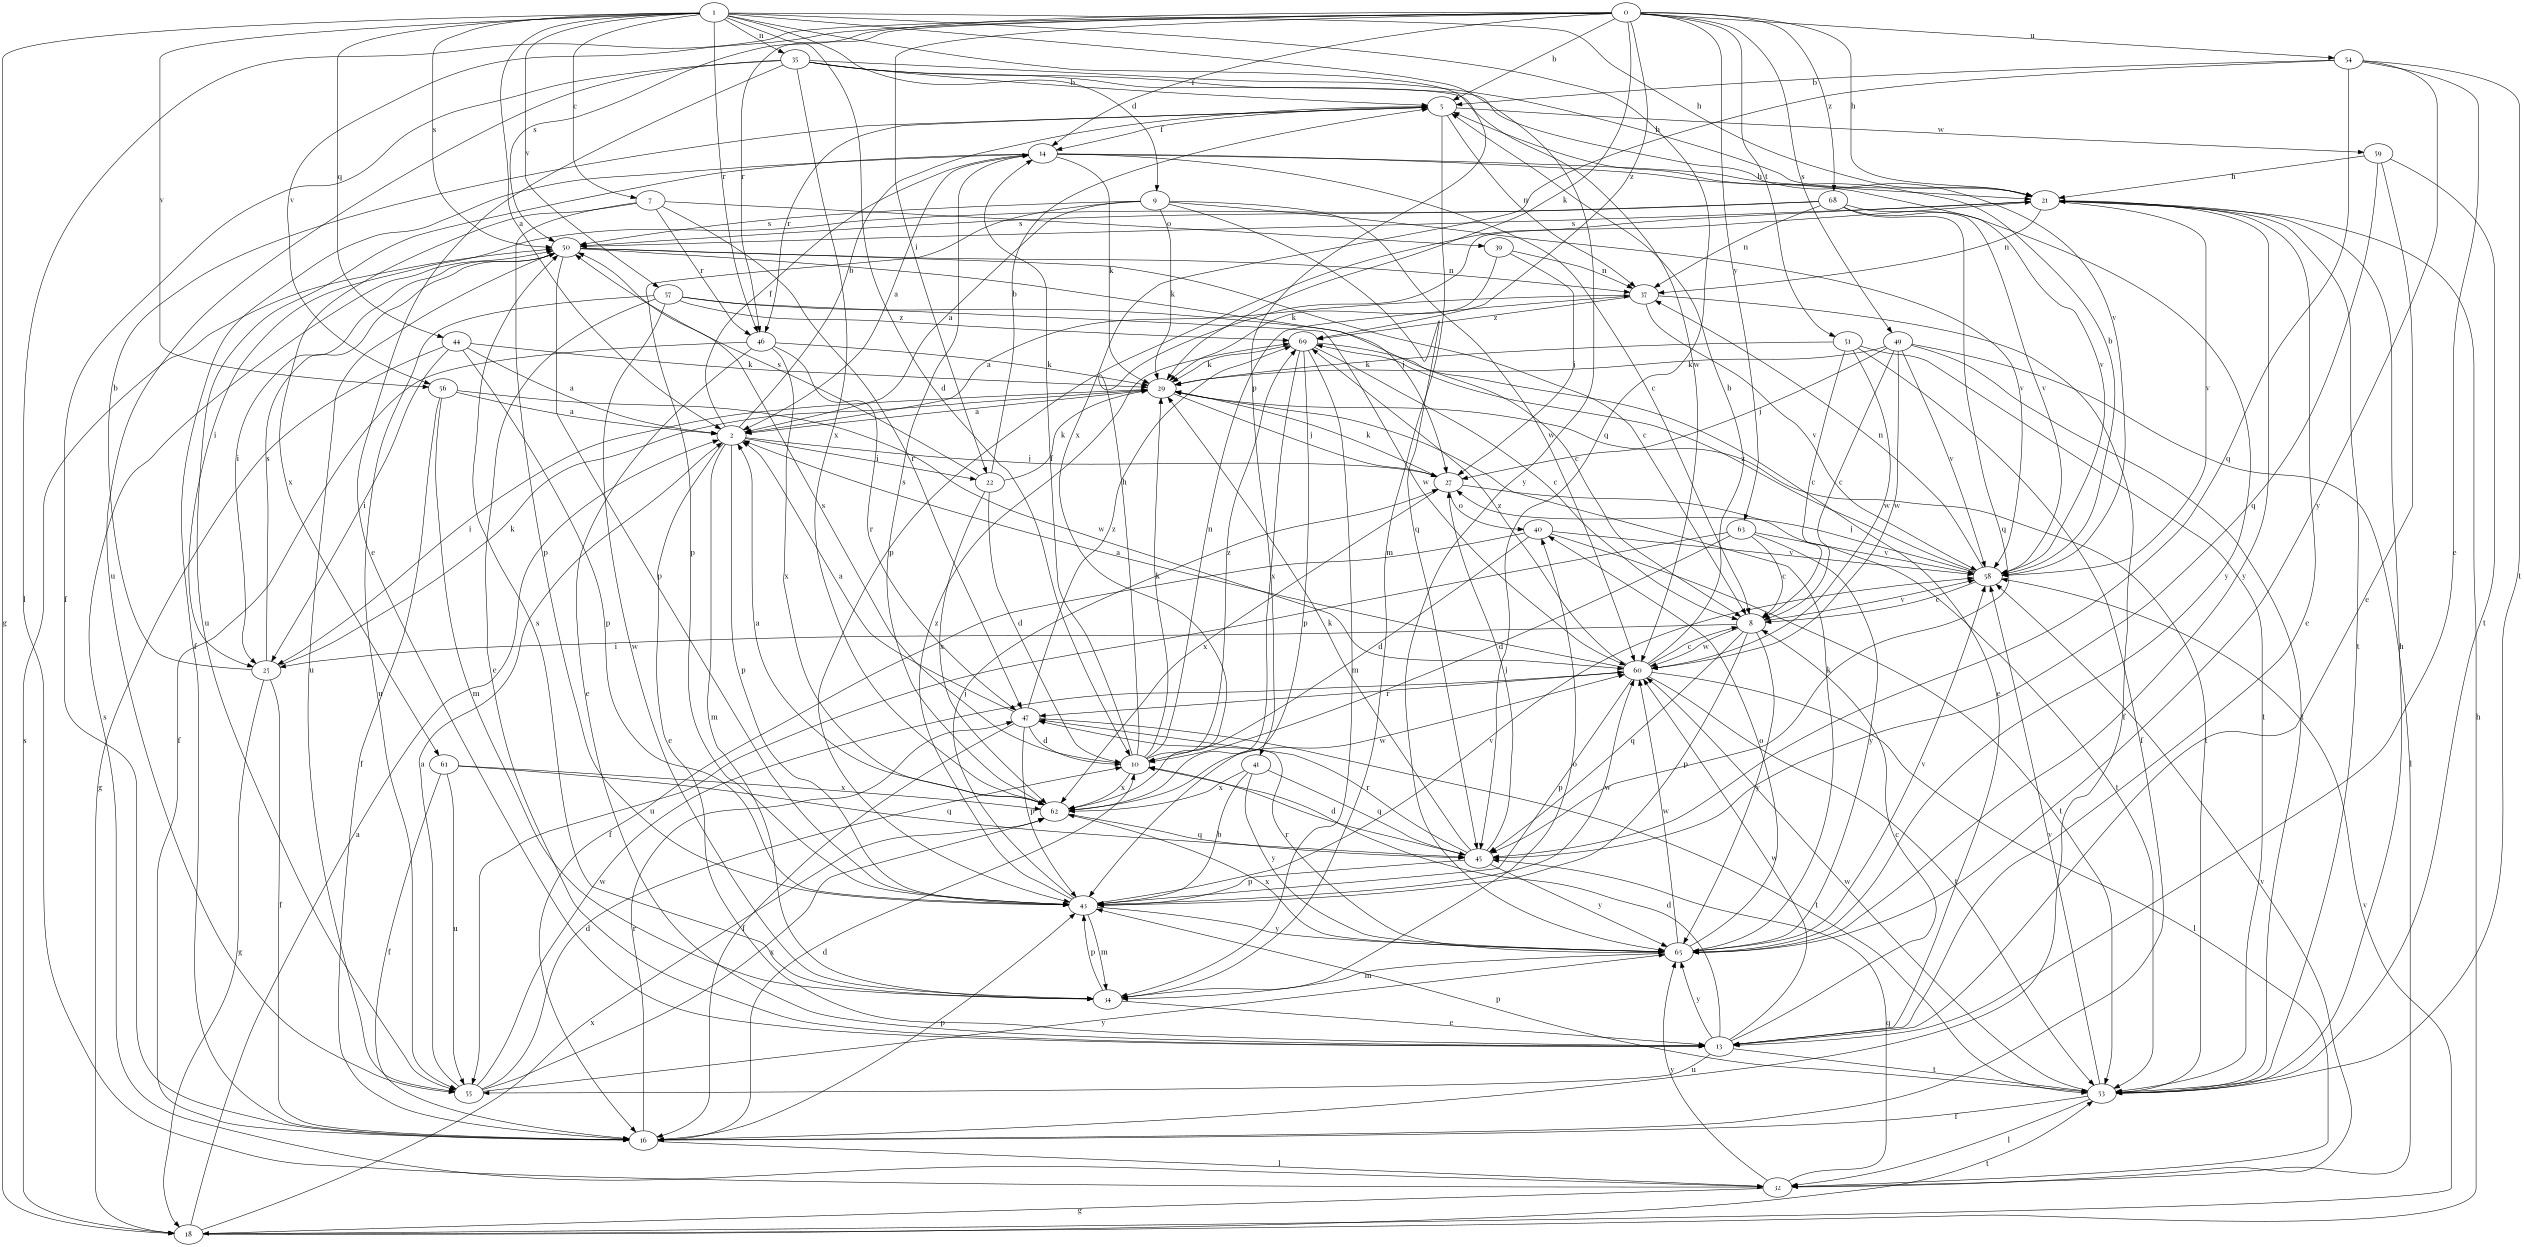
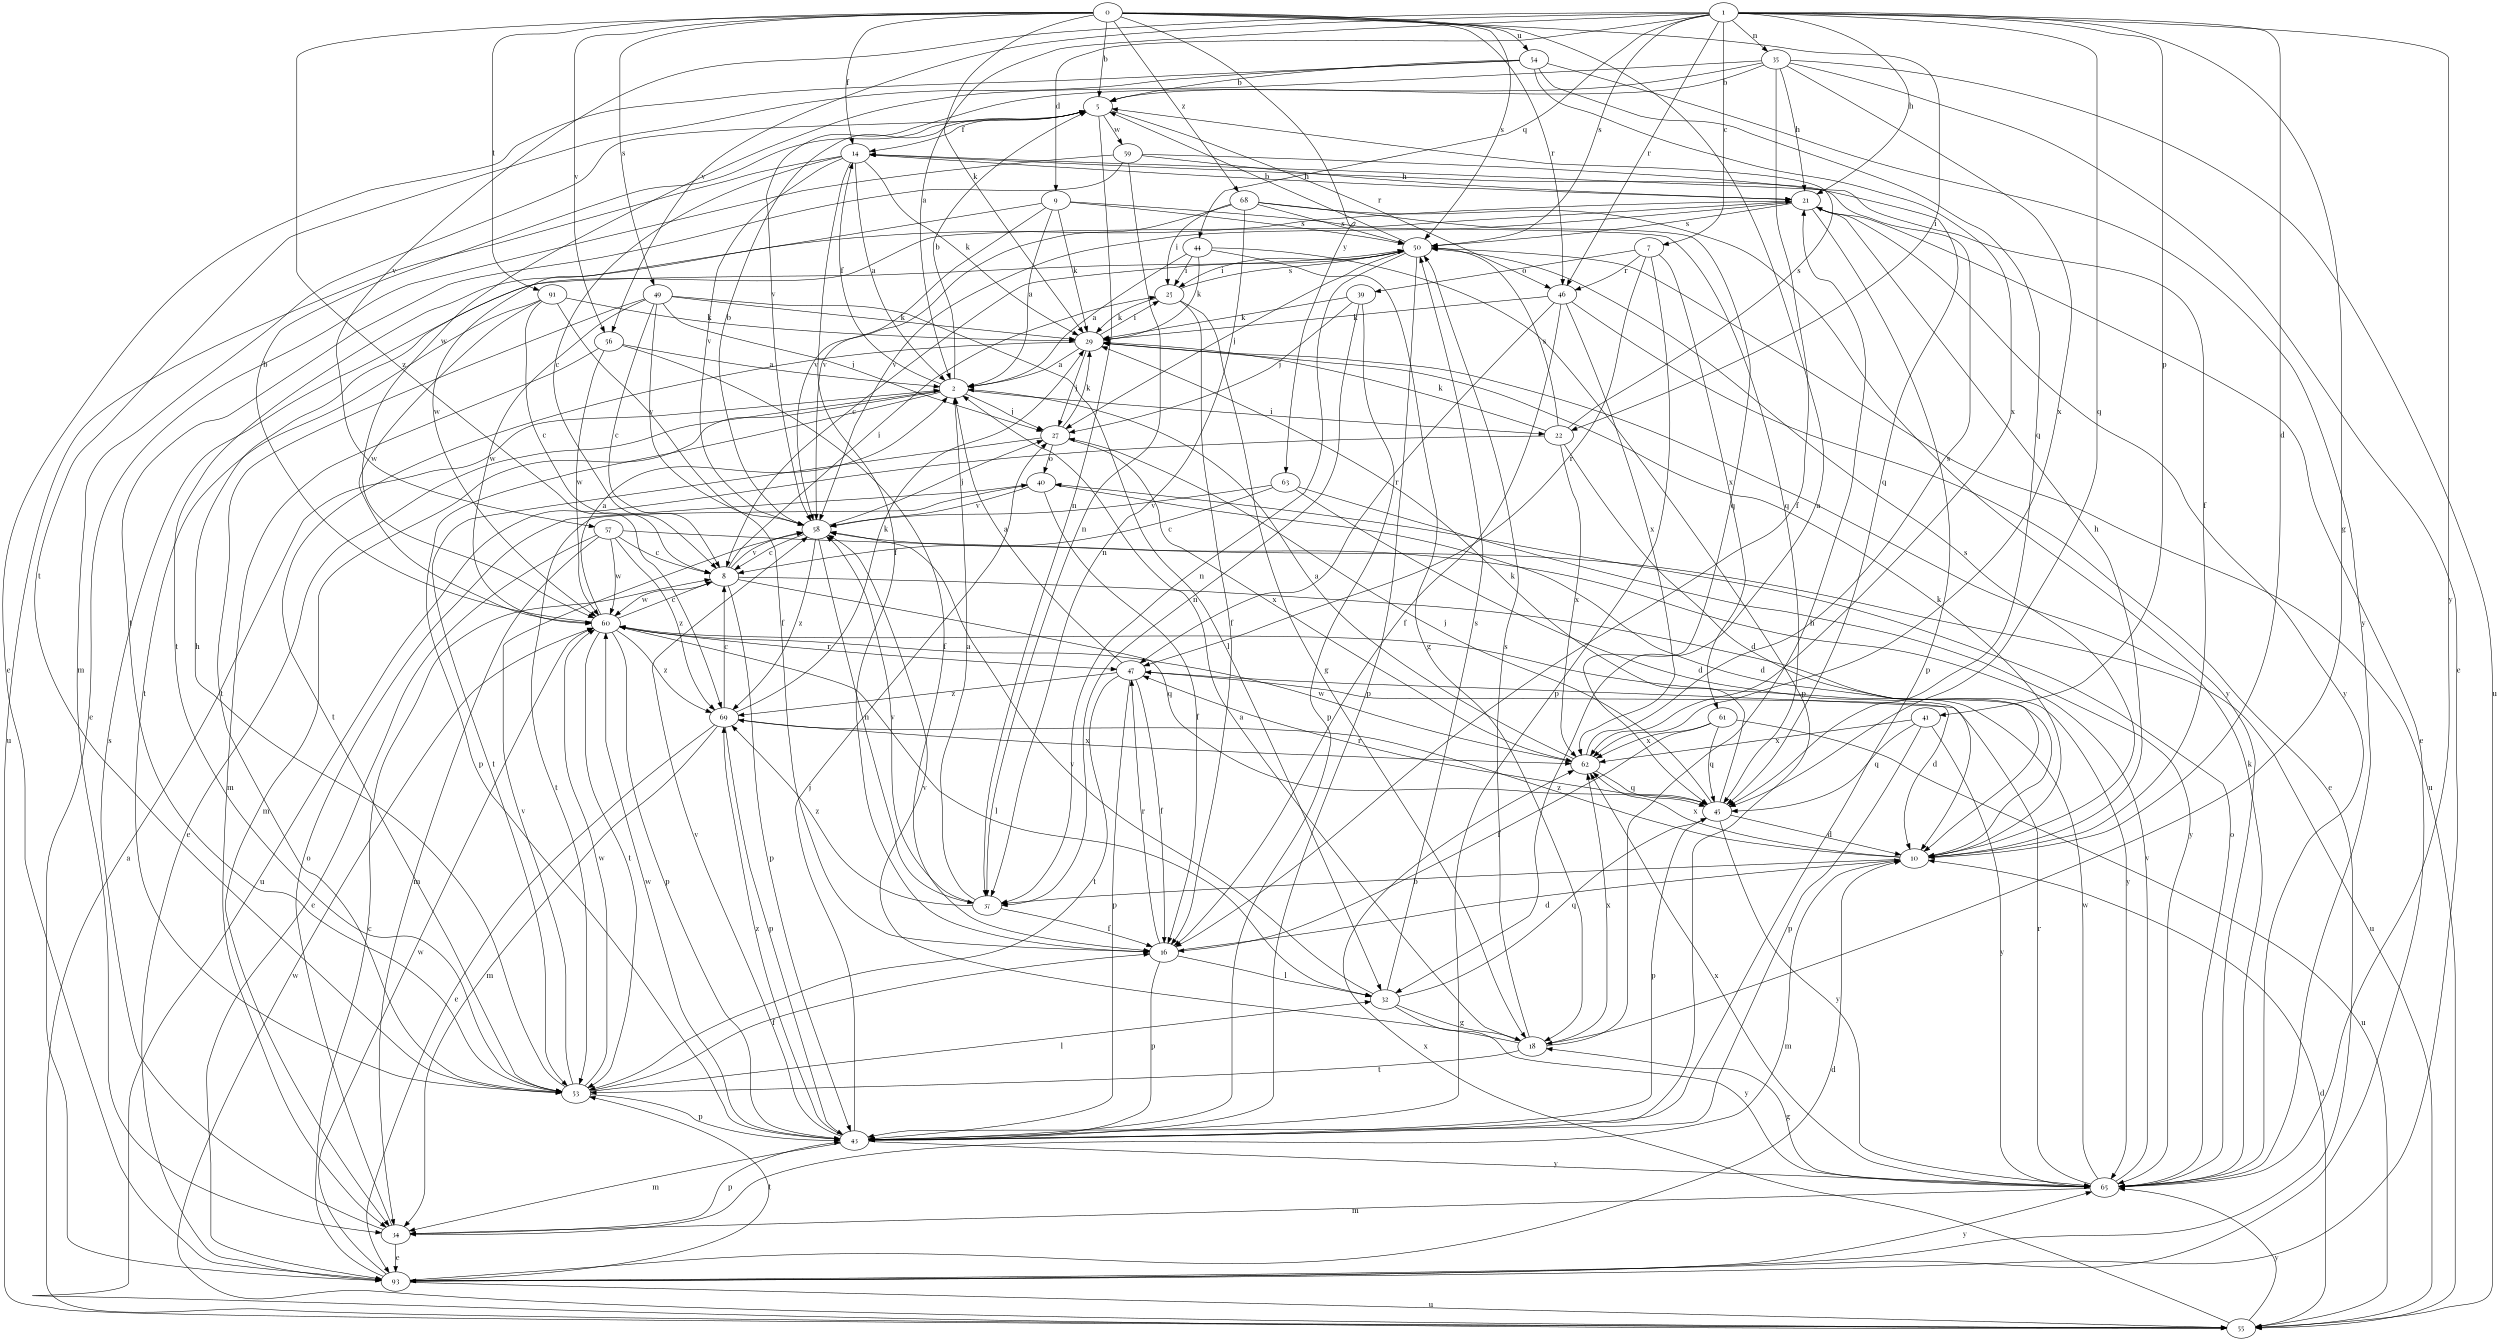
edge "0" -> "21": removed, label "h"
edge "25" -> "5": now "50" -> "5"
edge "21" -> "37": now "59" -> "37"
edge "22" -> "5": label "b" -> "s"
node "51": label "51" -> "91"
edge "9" -> "43": now "39" -> "43"
edge "10" -> "37": label "n" -> "b"
edge "0" -> "32": label "l" -> "a"
edge "57" -> "34": label "w" -> "m"
edge "63" -> "55": now "22" -> "55"
edge "41" -> "43": label "b" -> "p"
node "13": label "13" -> "93"
edge "10" -> "34": added, label "m"
edge "65" -> "18": added, label "g"
